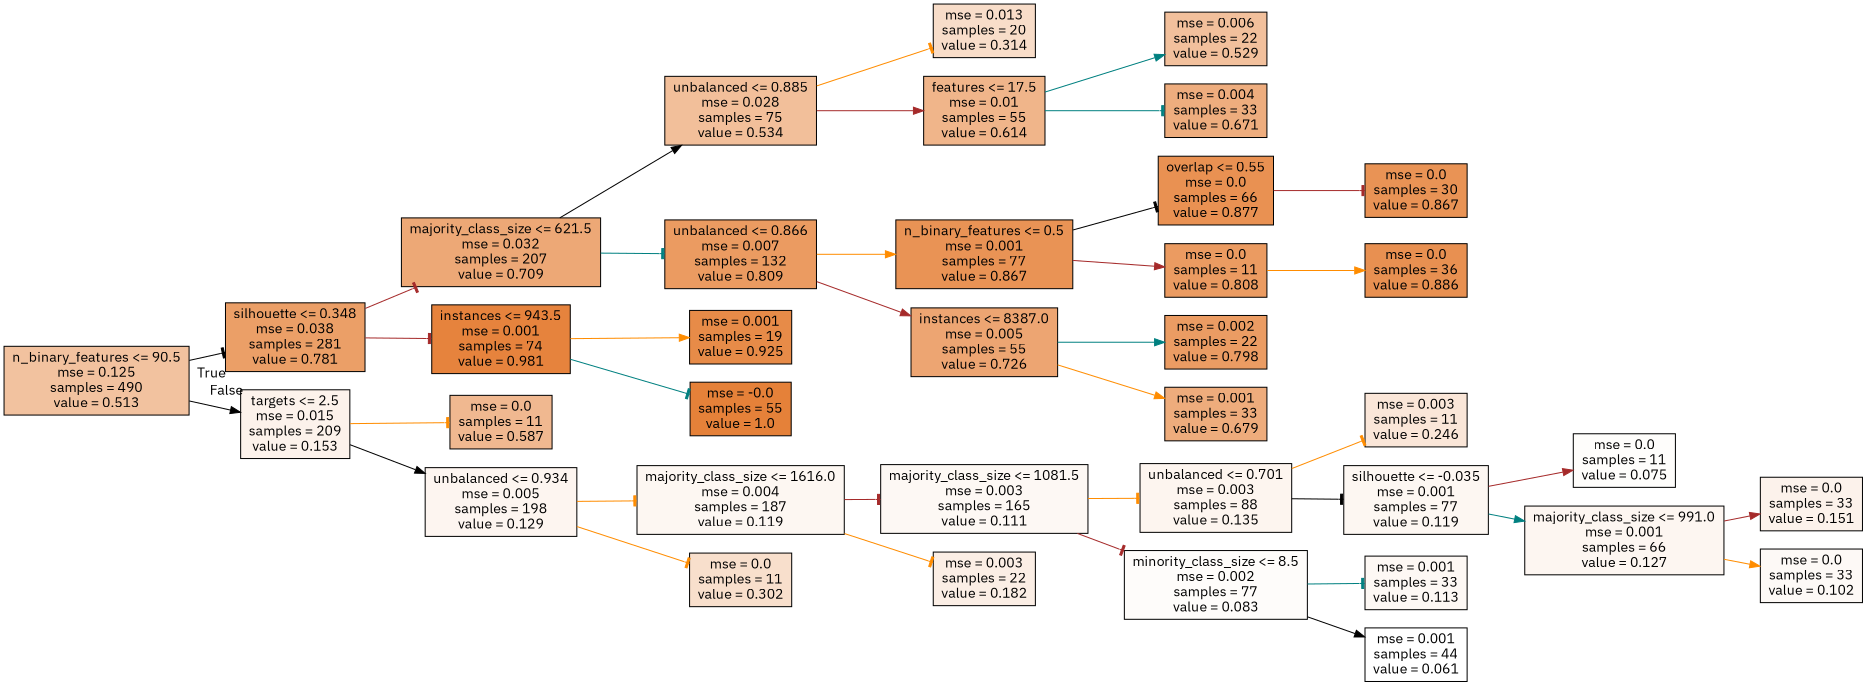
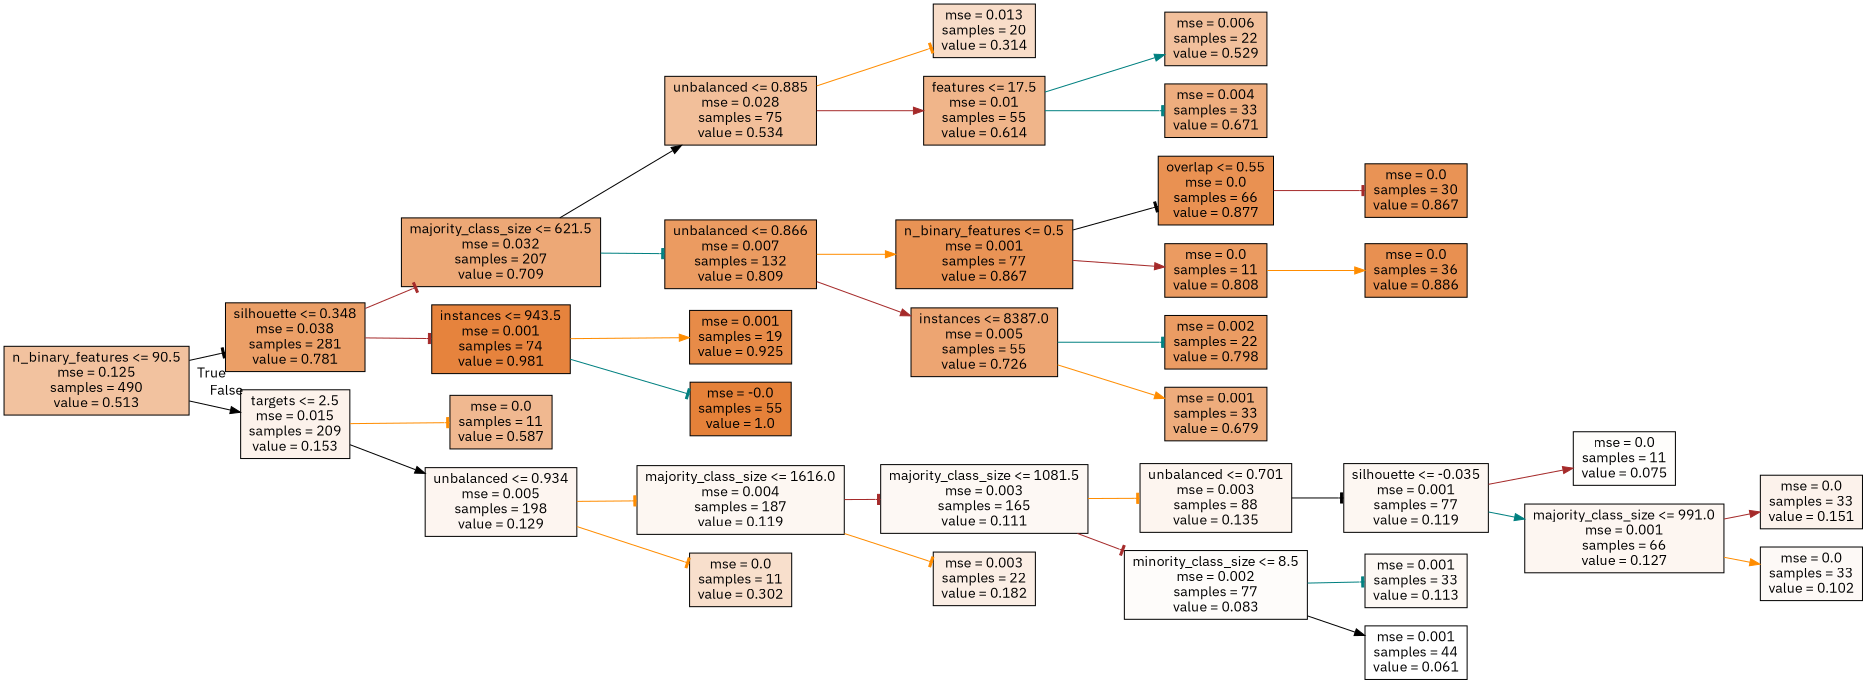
edge "instances <= 8387.0 mse = 0.005 samples = 55 value = 0.726" -> "mse = 0.002 samples = 22 value = 0.798": arrowhead normal -> tee
node "mse = 0.003 samples = 11 value = 0.246": removed
